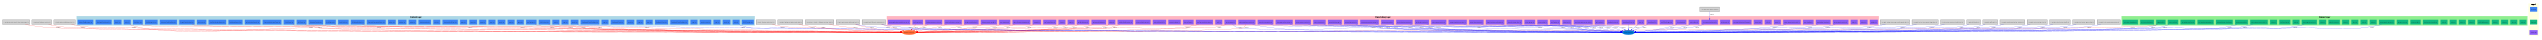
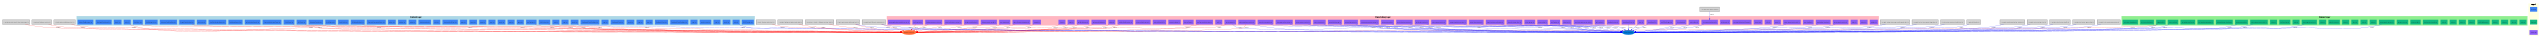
node "useFeatureFlags.ts": removed
node "__portals_wellfound_ts": removed
